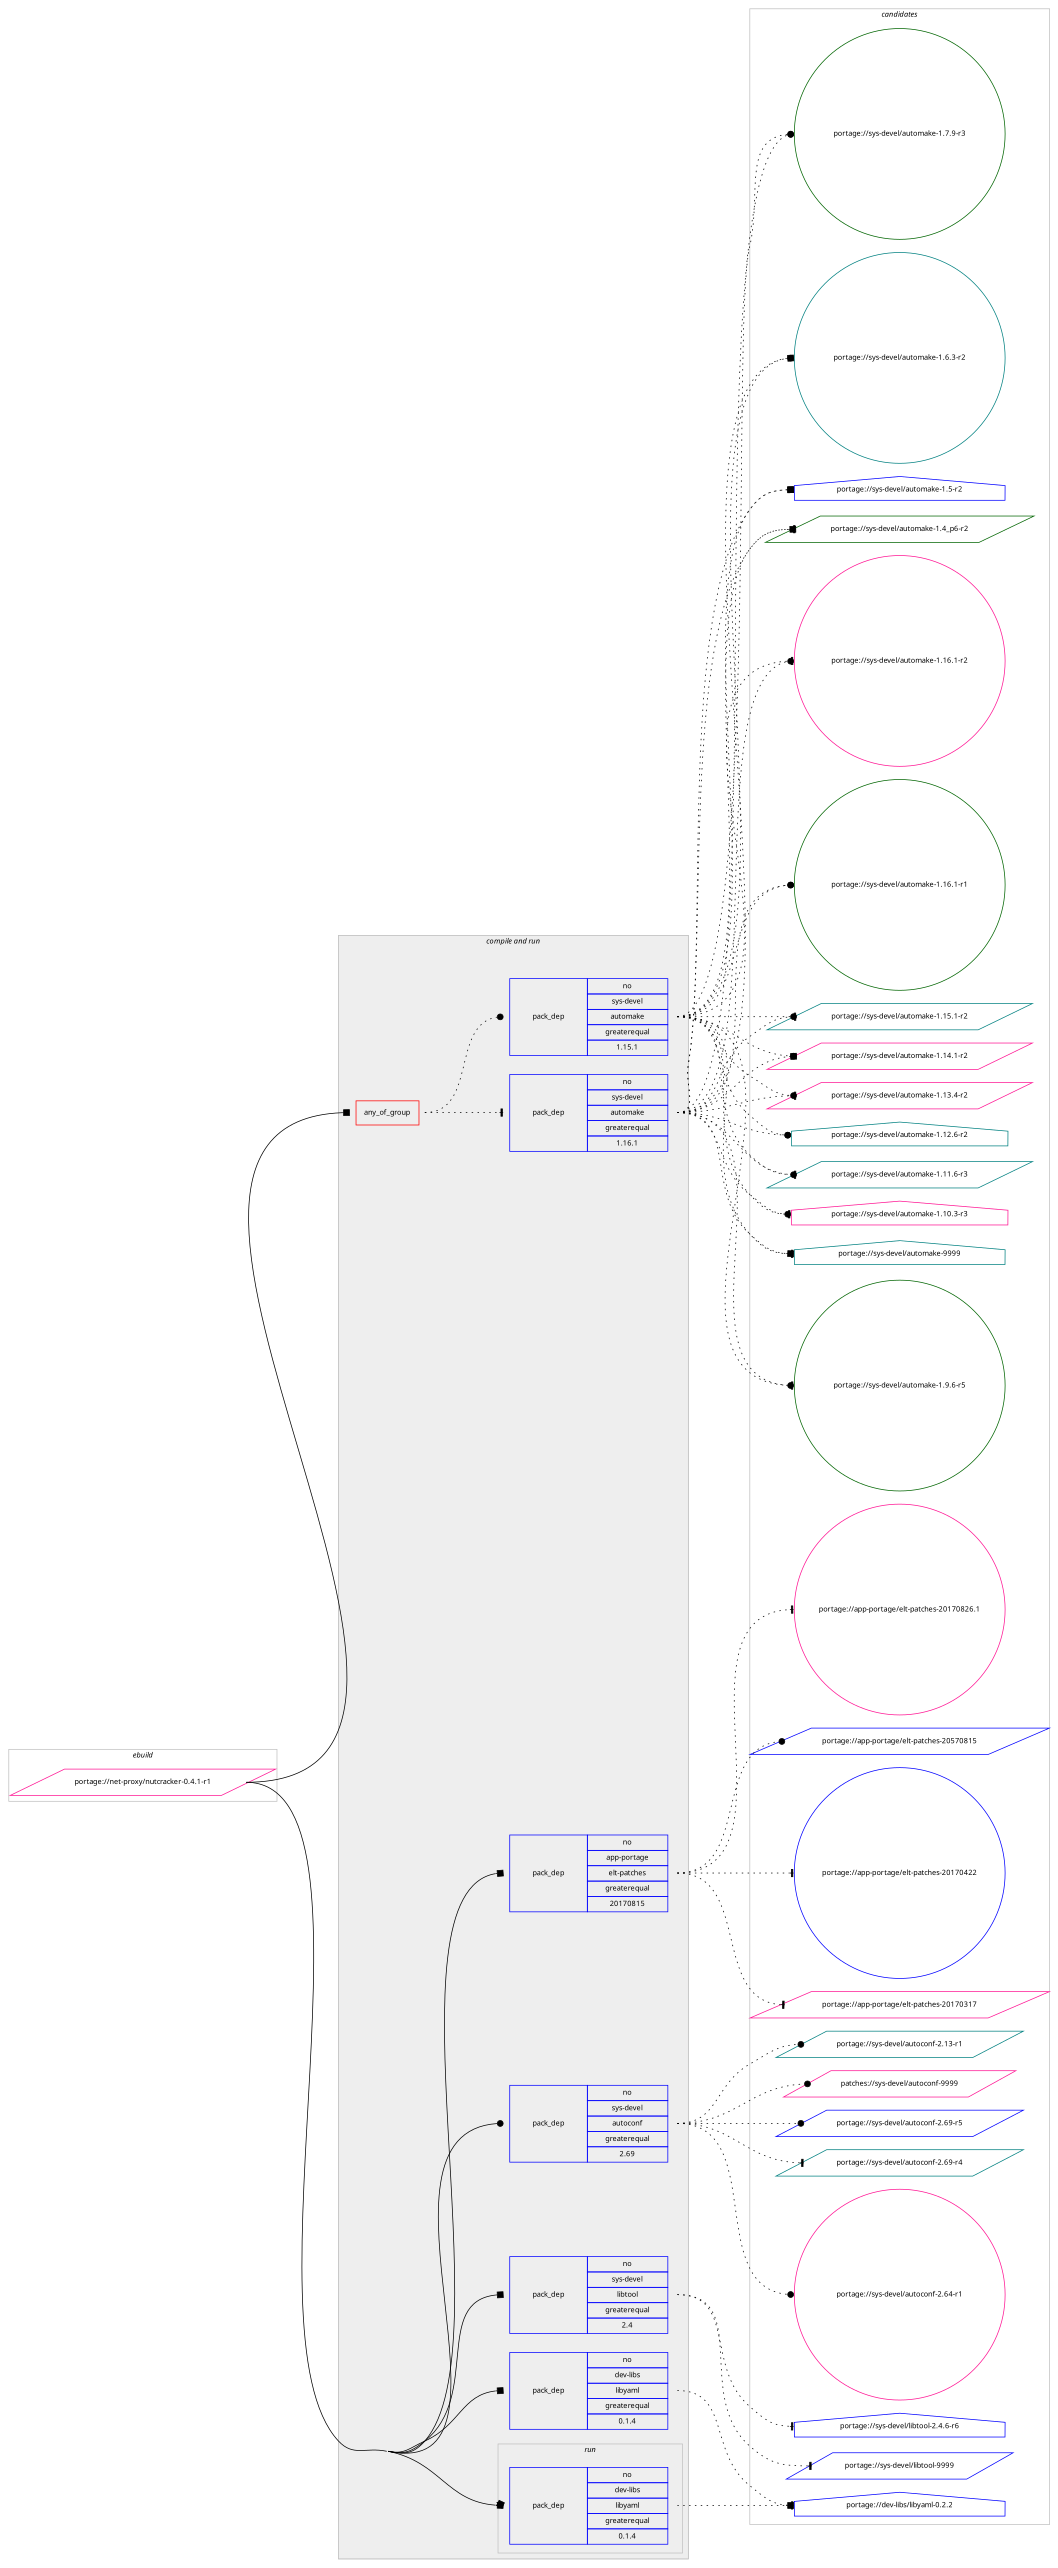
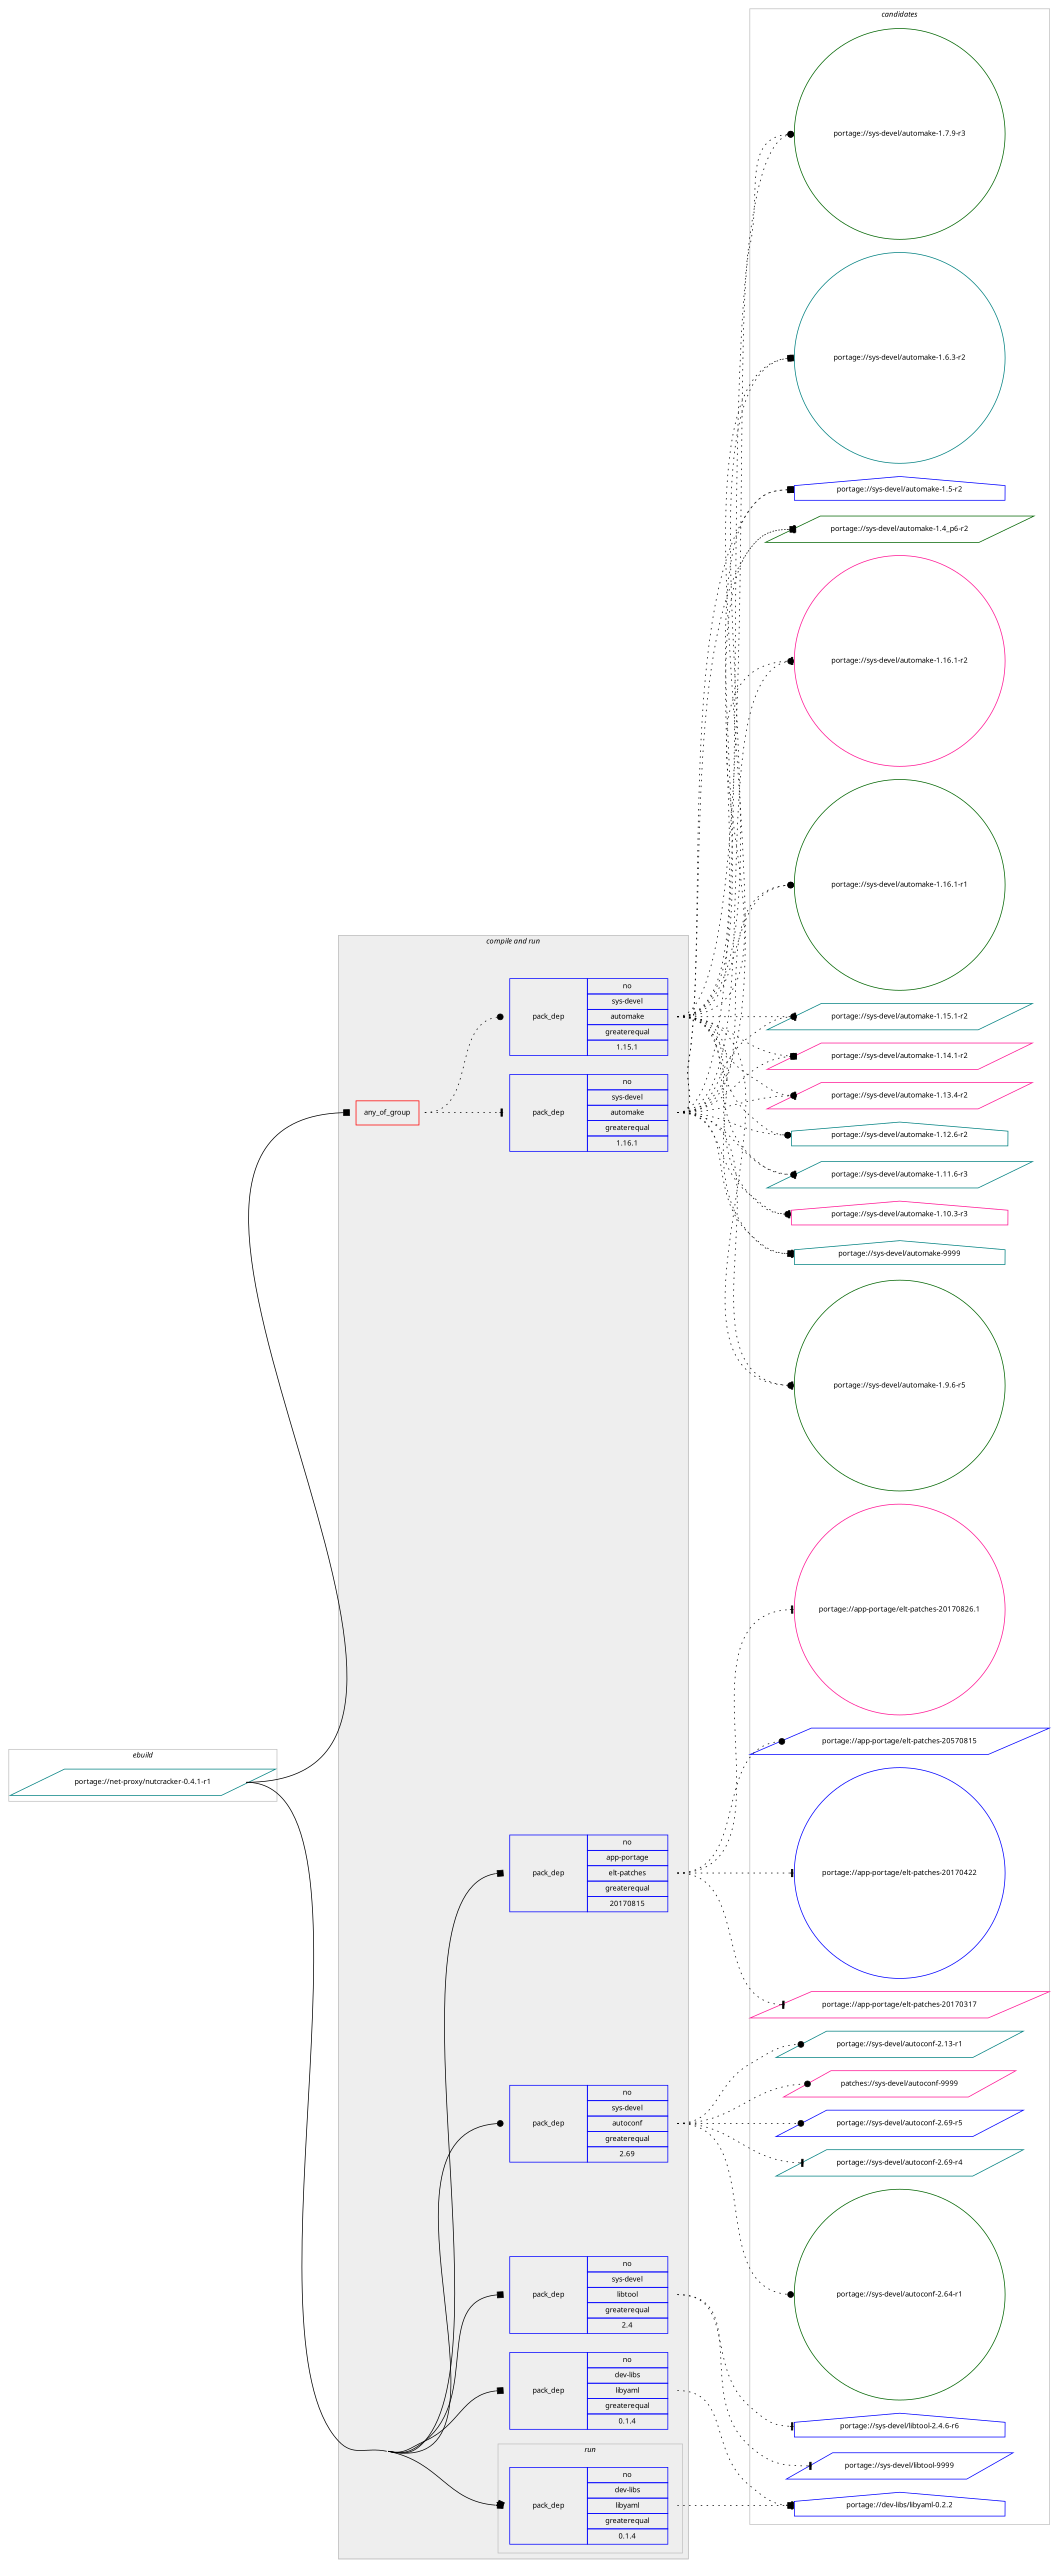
node "portage://net-proxy/nutcracker-0.4.1-r1": color deeppink -> teal
node "portage://sys-devel/autoconf-2.64-r1": color deeppink -> darkgreen
